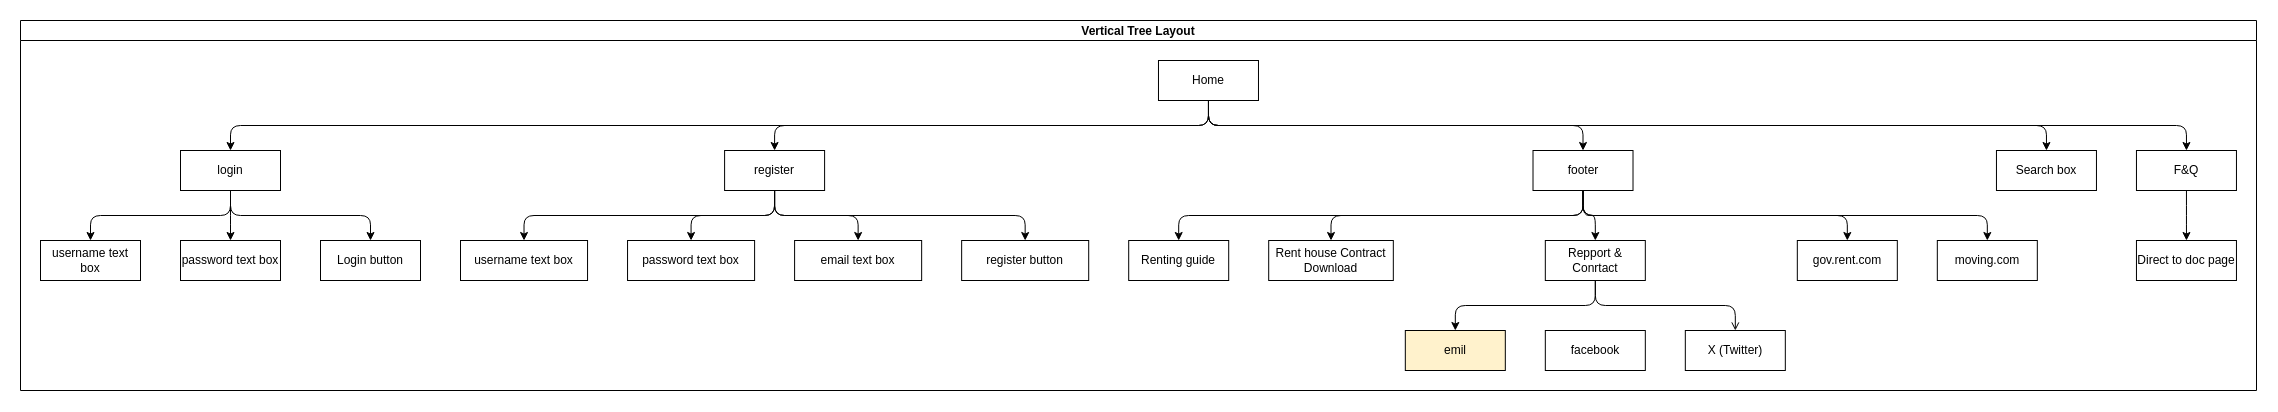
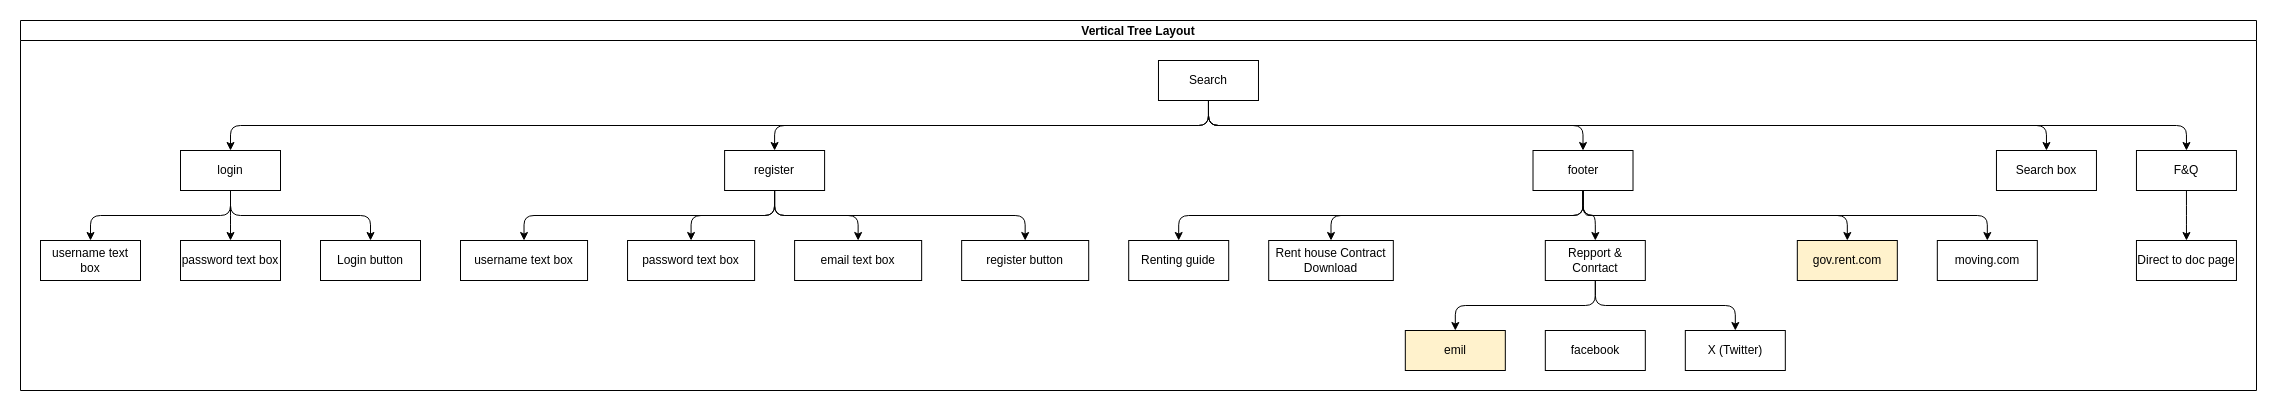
node "Home": label "Home" -> "Search"
node "gov.rent.com": fillcolor #ffffff -> #fff2cc
edge "Repport & Conrtact" -> "X (Twitter)": arrowhead open -> classic
